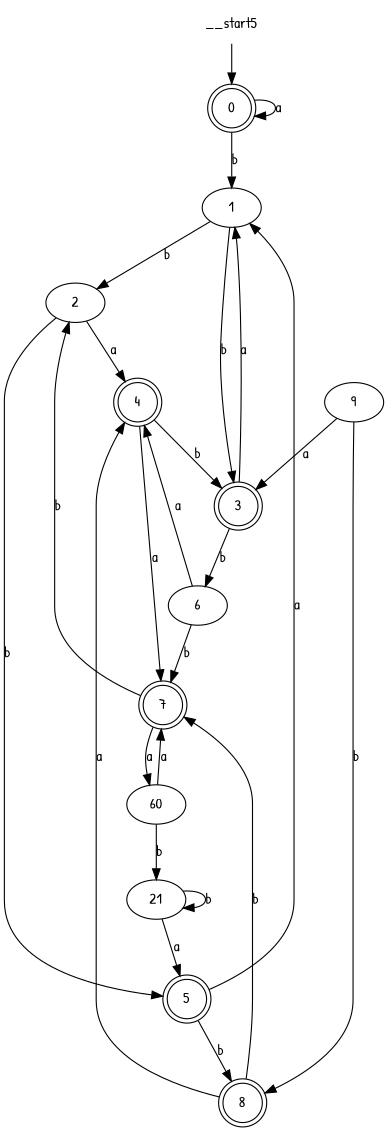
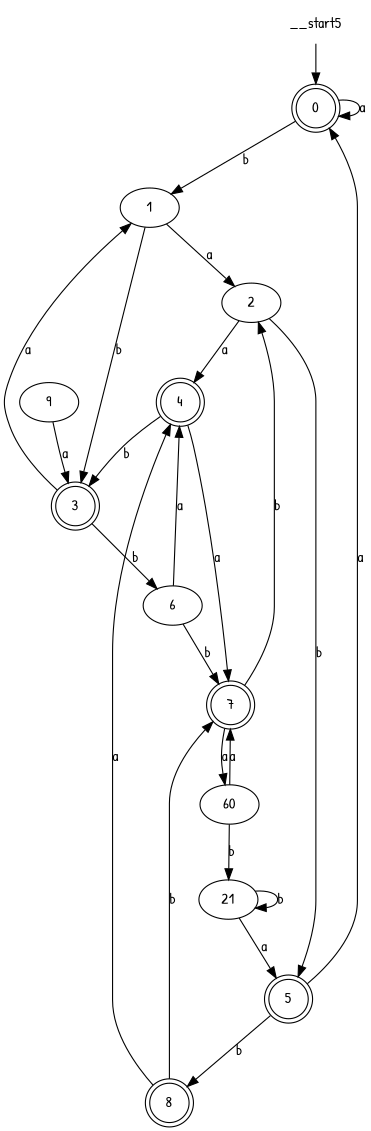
edge "1" -> "2": label "b" -> "a"
edge "5" -> "1": now "5" -> "0"
edge "9" -> "8": removed, label "b"
